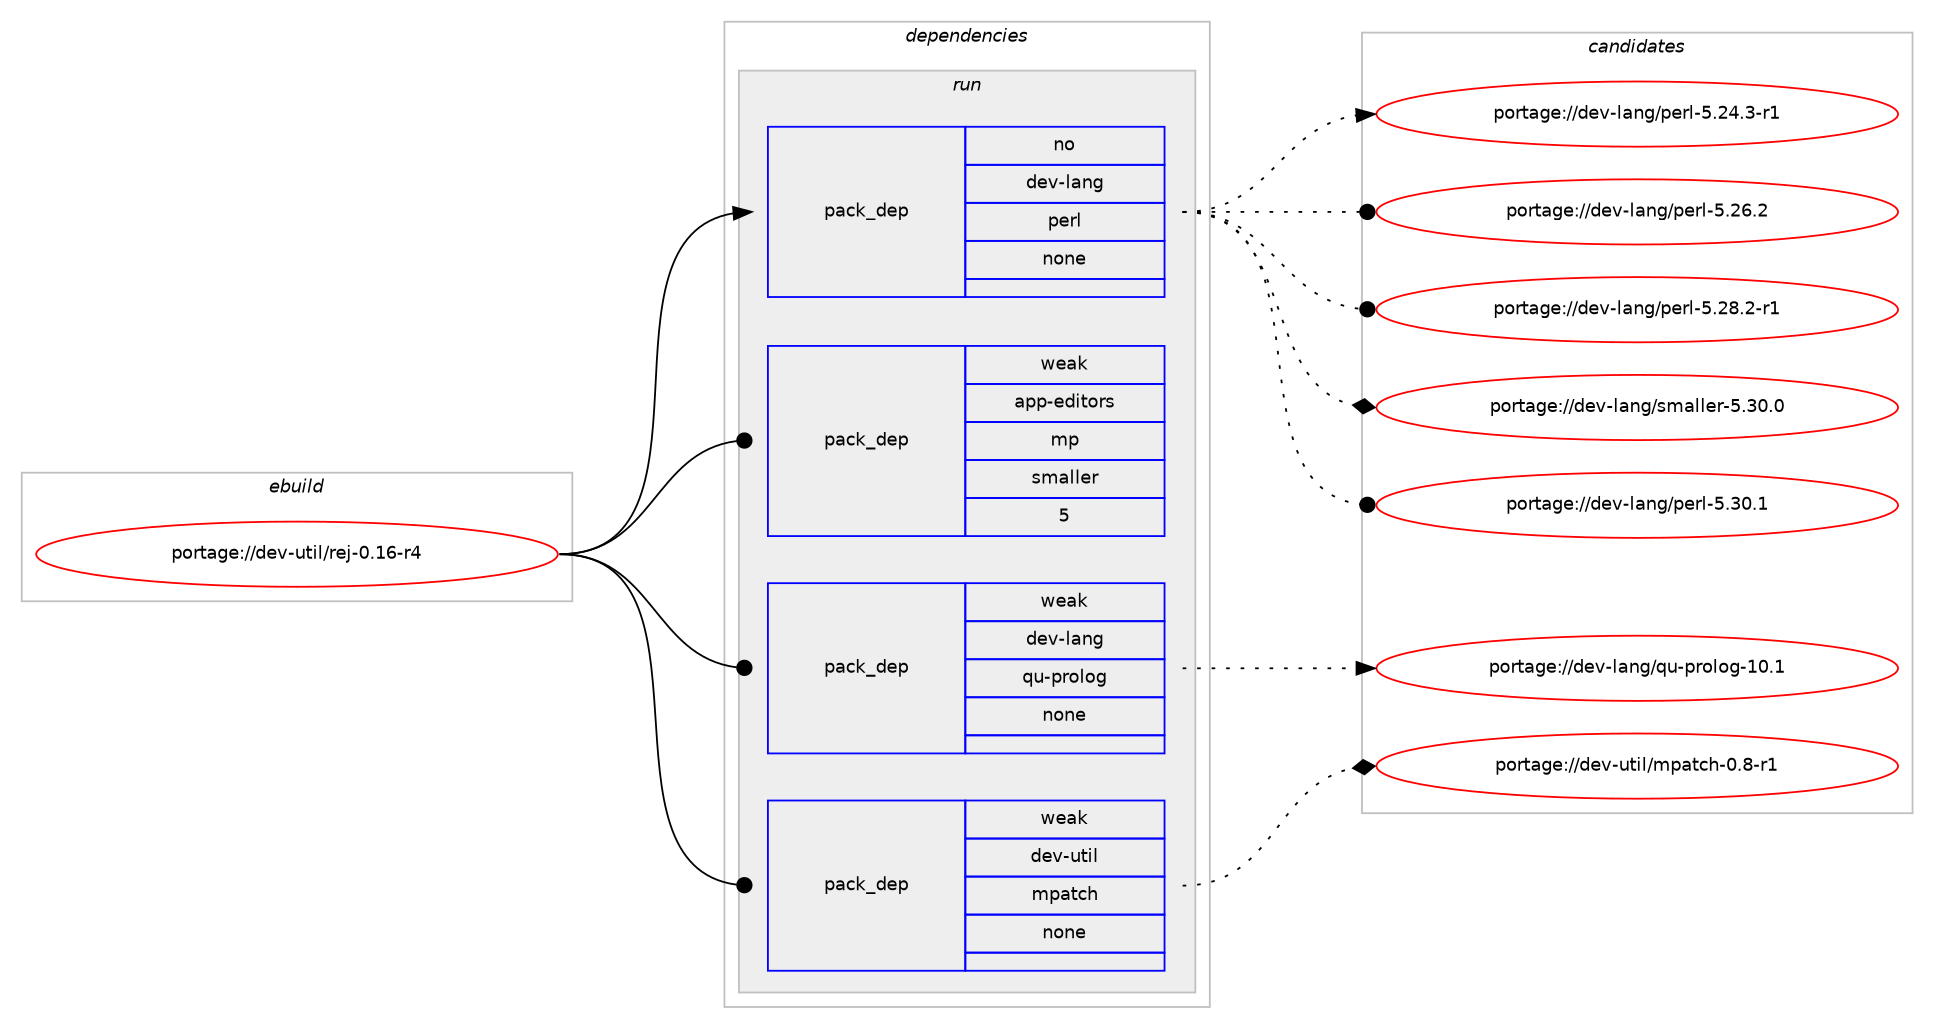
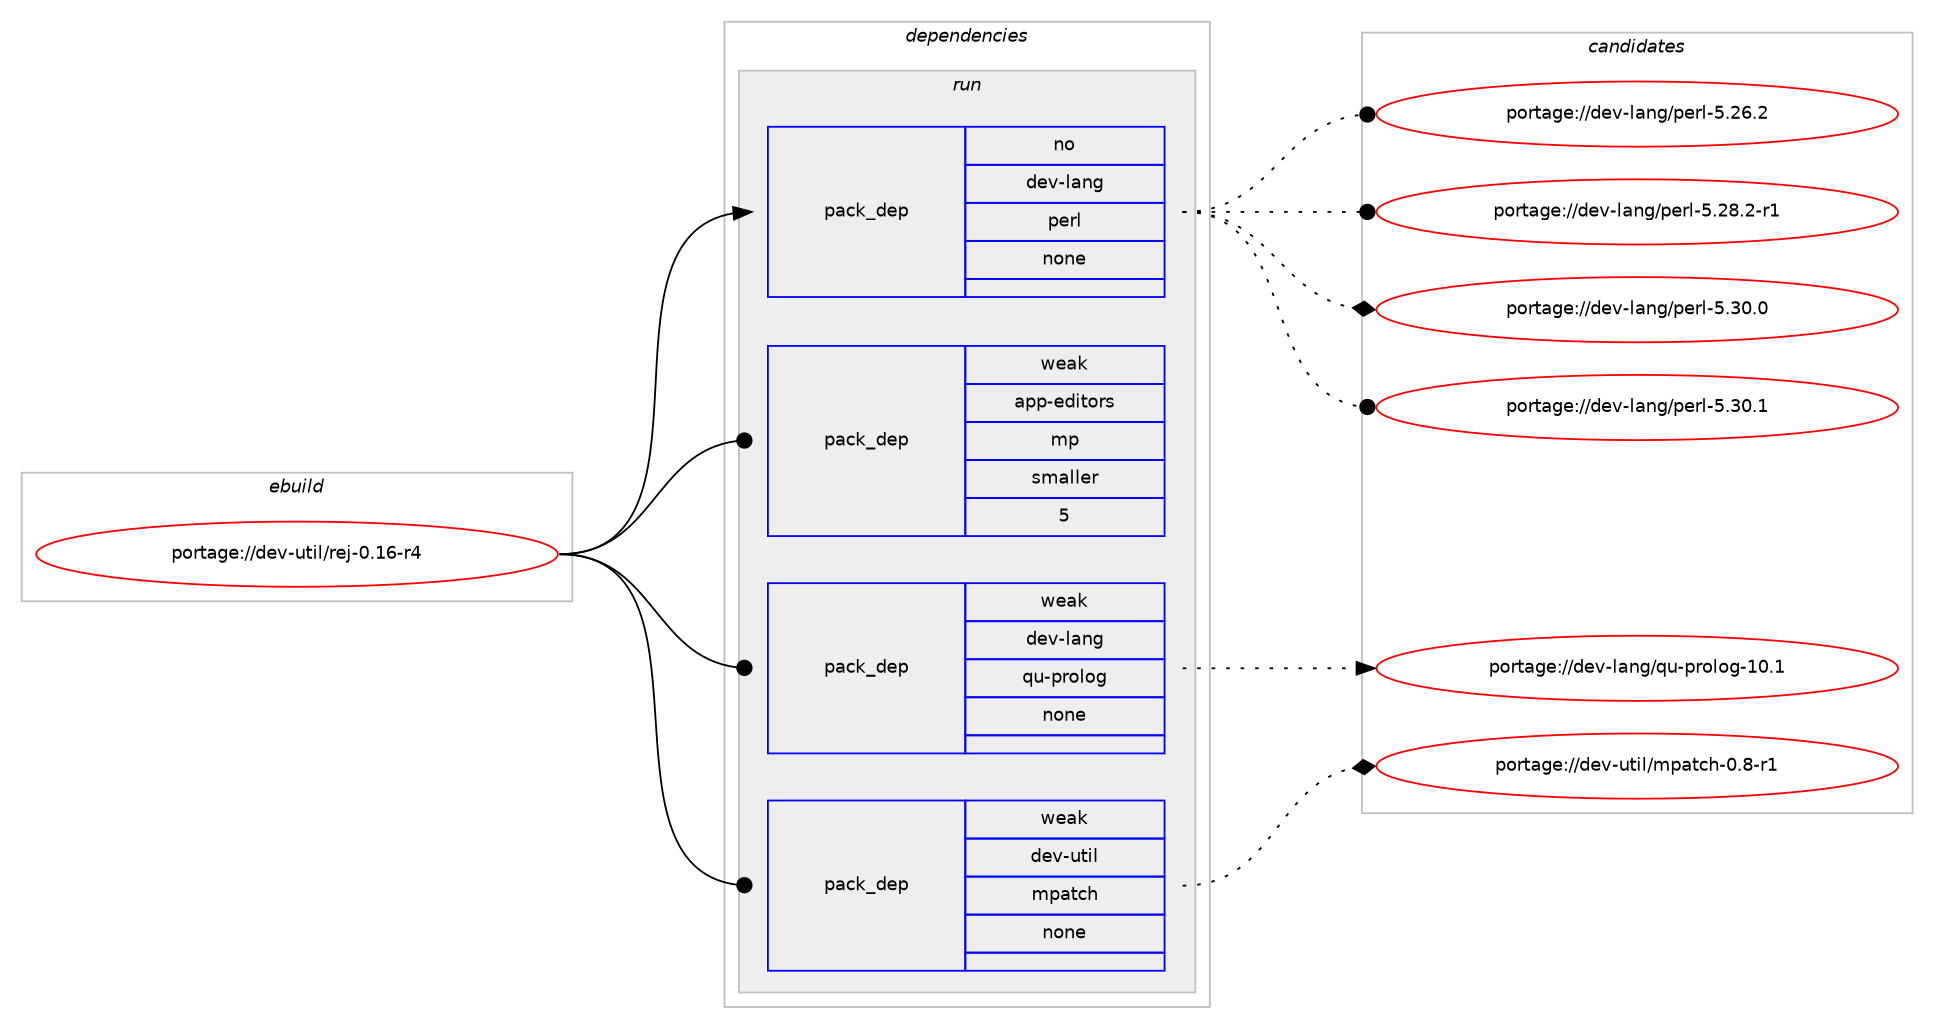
node "portage://dev-lang/perl-5.24.3-r1": removed
node "portage://dev-lang/smaller-5.30.0": label "portage://dev-lang/smaller-5.30.0" -> "portage://dev-lang/perl-5.30.0"
